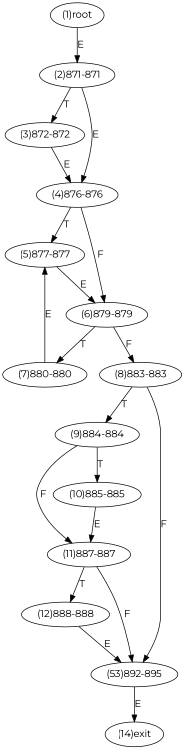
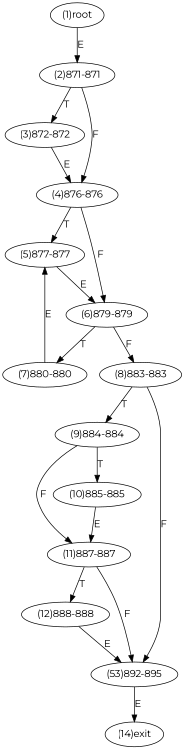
edge "(2)871-871" -> "(4)876-876": label "E" -> "F"
